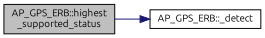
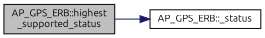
node "AP_GPS_ERB::_detect": label "AP_GPS_ERB::_detect" -> "AP_GPS_ERB::_status"
